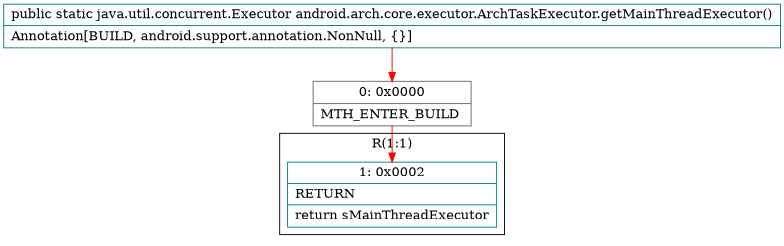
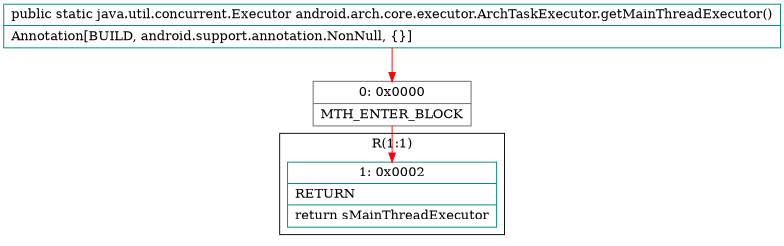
node "0: 0x0000": text "MTH_ENTER_BUILD" -> "MTH_ENTER_BLOCK"
